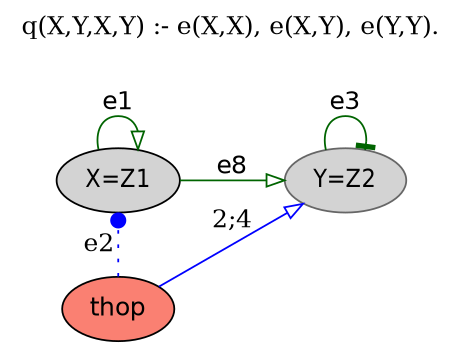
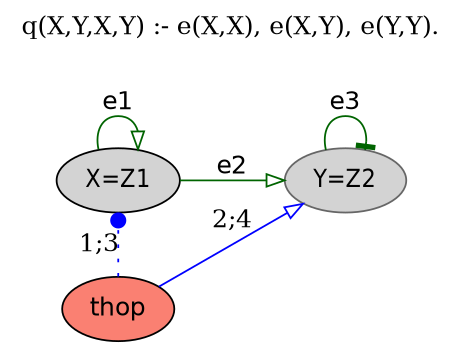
edge "X=Z1" -> "Y=Z2": label "e8" -> "e2"
edge "thop" -> "X=Z1": label "e2" -> "1;3"
